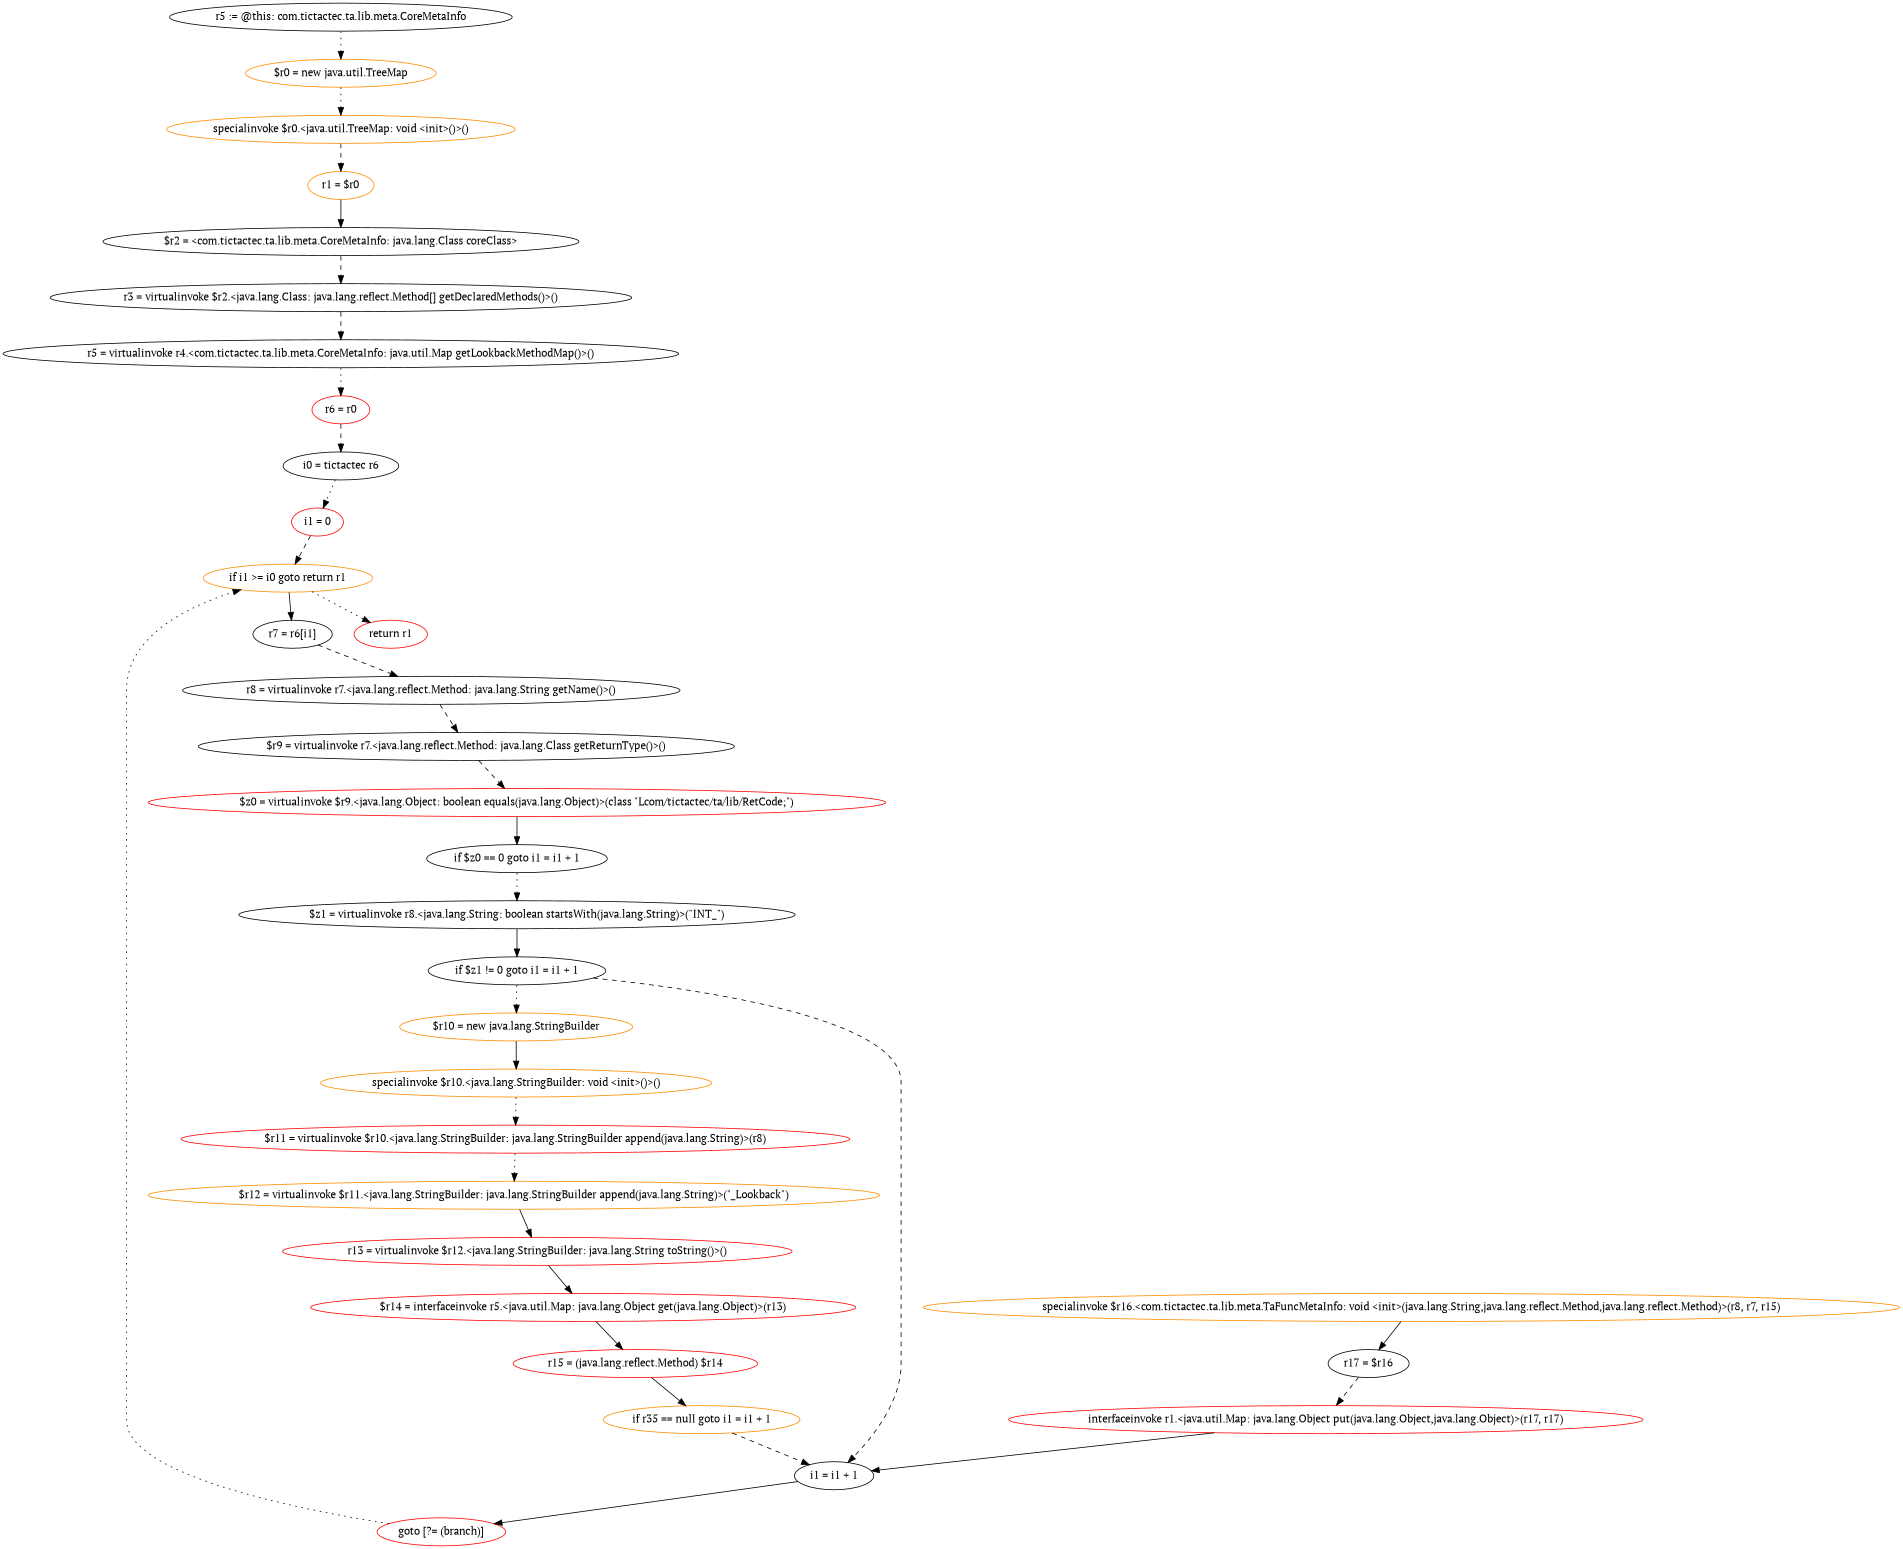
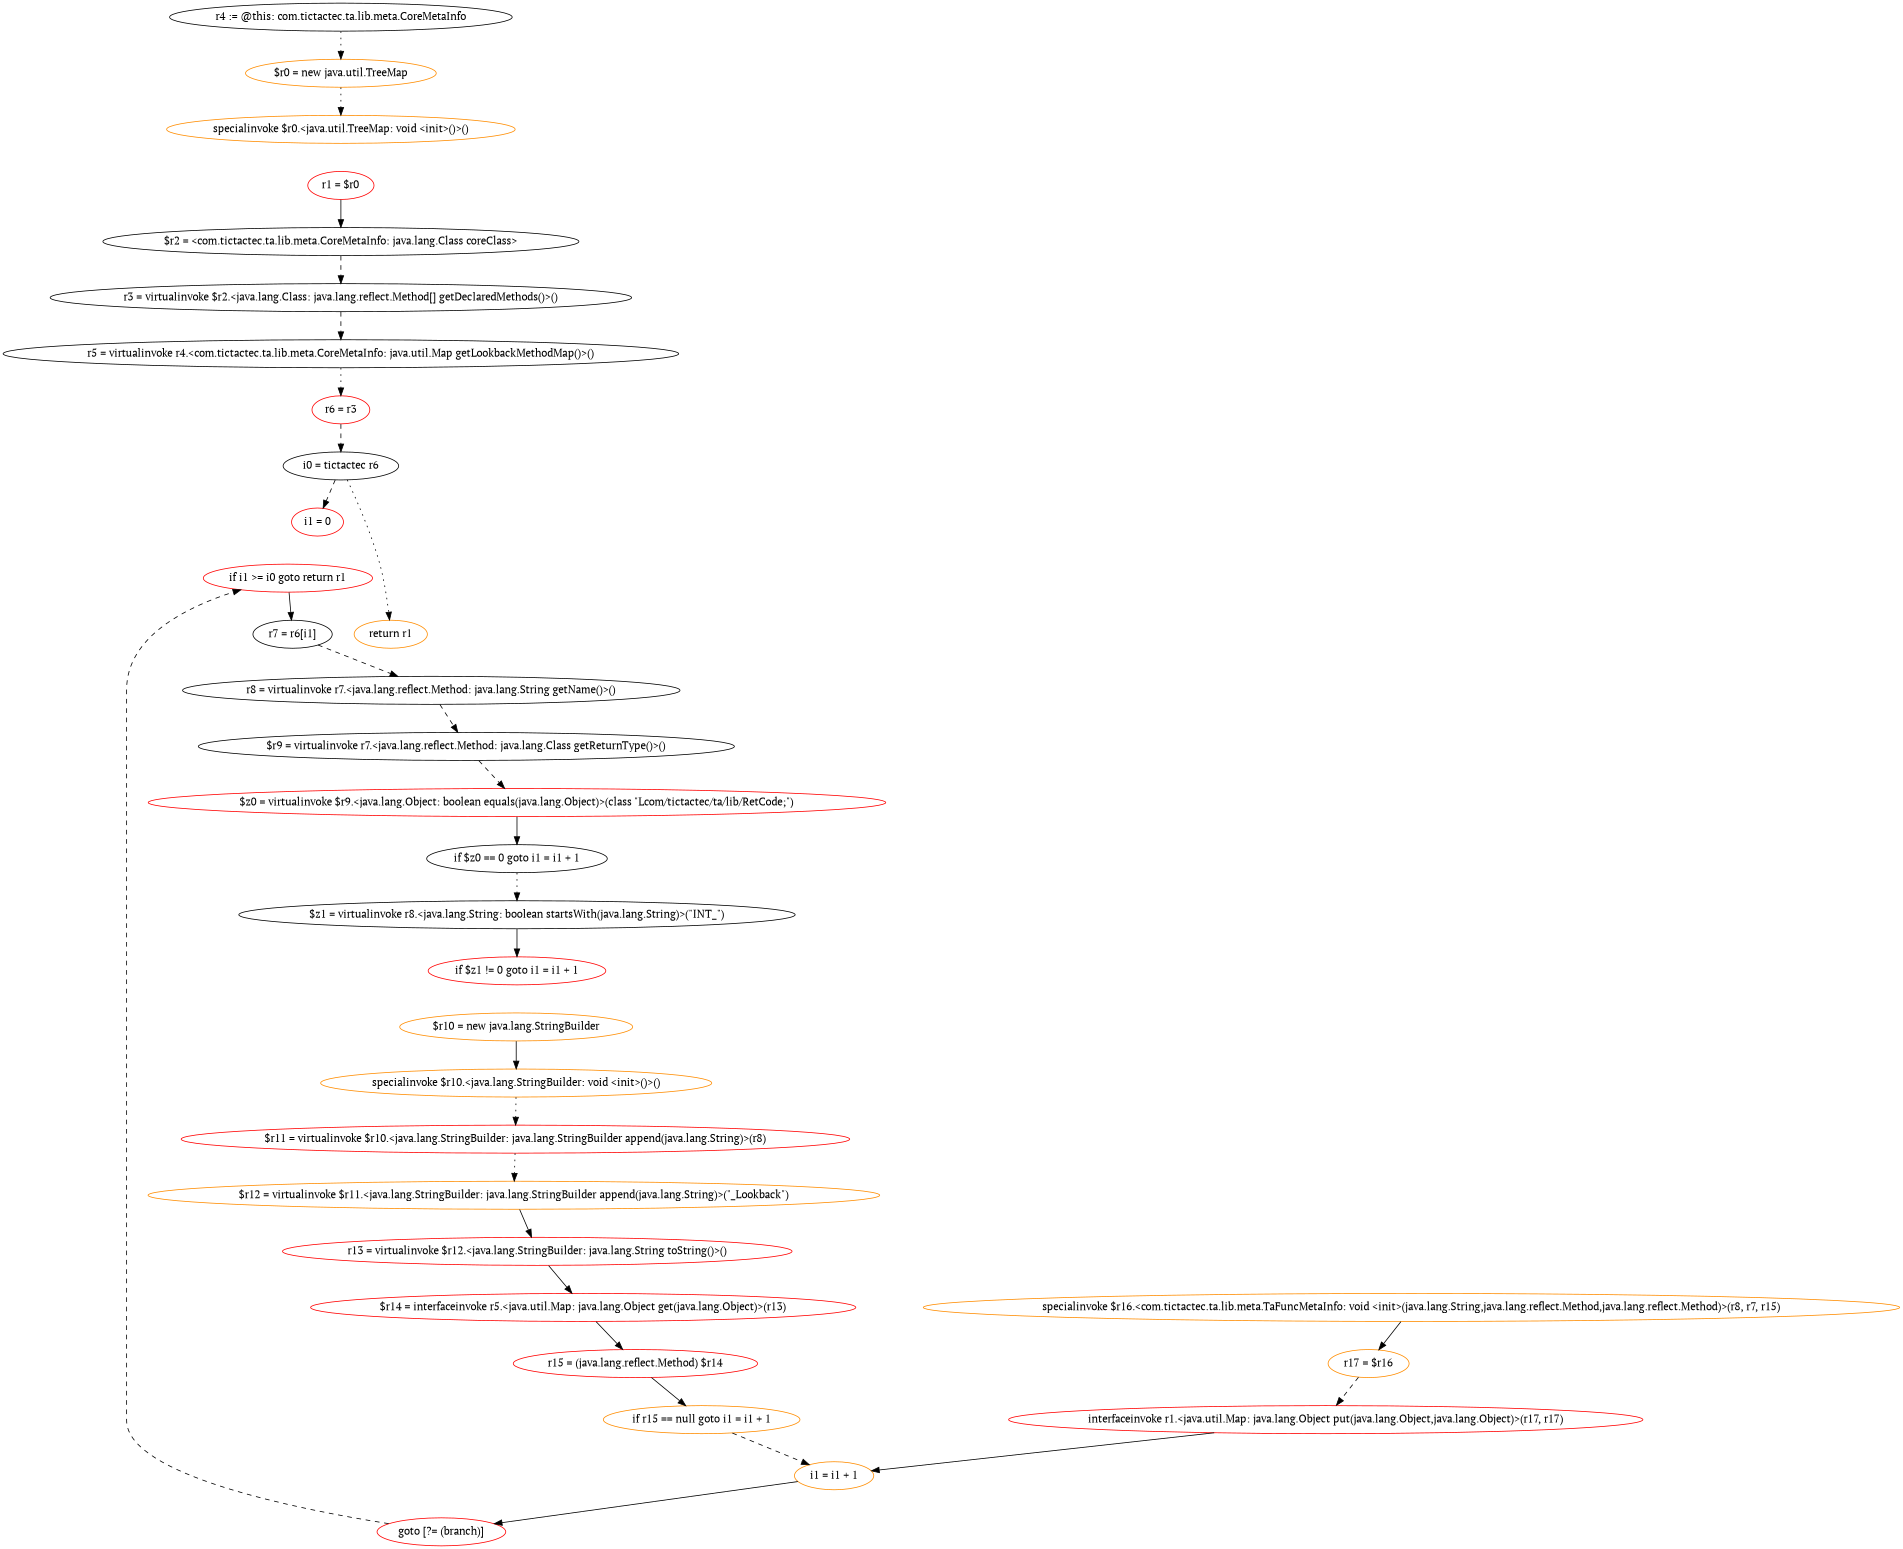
node "r5 := @this: com.tictactec.ta.lib.meta.CoreMetaInfo": label "r5 := @this: com.tictactec.ta.lib.meta.CoreMetaInfo" -> "r4 := @this: com.tictactec.ta.lib.meta.CoreMetaInfo"
edge "specialinvoke $r0.<java.util.TreeMap: void <init>()>()" -> "r1 = $r0": removed
node "r1 = $r0": color darkorange -> red
node "r6 = r0": label "r6 = r0" -> "r6 = r3"
edge "i0 = tictactec r6" -> "i1 = 0": style dotted -> dashed
edge "i1 = 0" -> "if i1 >= i0 goto return r1": removed
node "if i1 >= i0 goto return r1": color darkorange -> red
edge "if i1 >= i0 goto return r1" -> "return r1": now "i0 = tictactec r6" -> "return r1"
node "return r1": color red -> darkorange
node "if $z1 != 0 goto i1 = i1 + 1": color black -> red
edge "if $z1 != 0 goto i1 = i1 + 1" -> "$r10 = new java.lang.StringBuilder": removed
edge "if $z1 != 0 goto i1 = i1 + 1" -> "i1 = i1 + 1": removed
edge "goto [?= (branch)]" -> "if i1 >= i0 goto return r1": style dotted -> dashed
node "r17 = $r16": color black -> darkorange
node "if r35 == null goto i1 = i1 + 1": label "if r35 == null goto i1 = i1 + 1" -> "if r15 == null goto i1 = i1 + 1"
node "i1 = i1 + 1": color black -> darkorange
